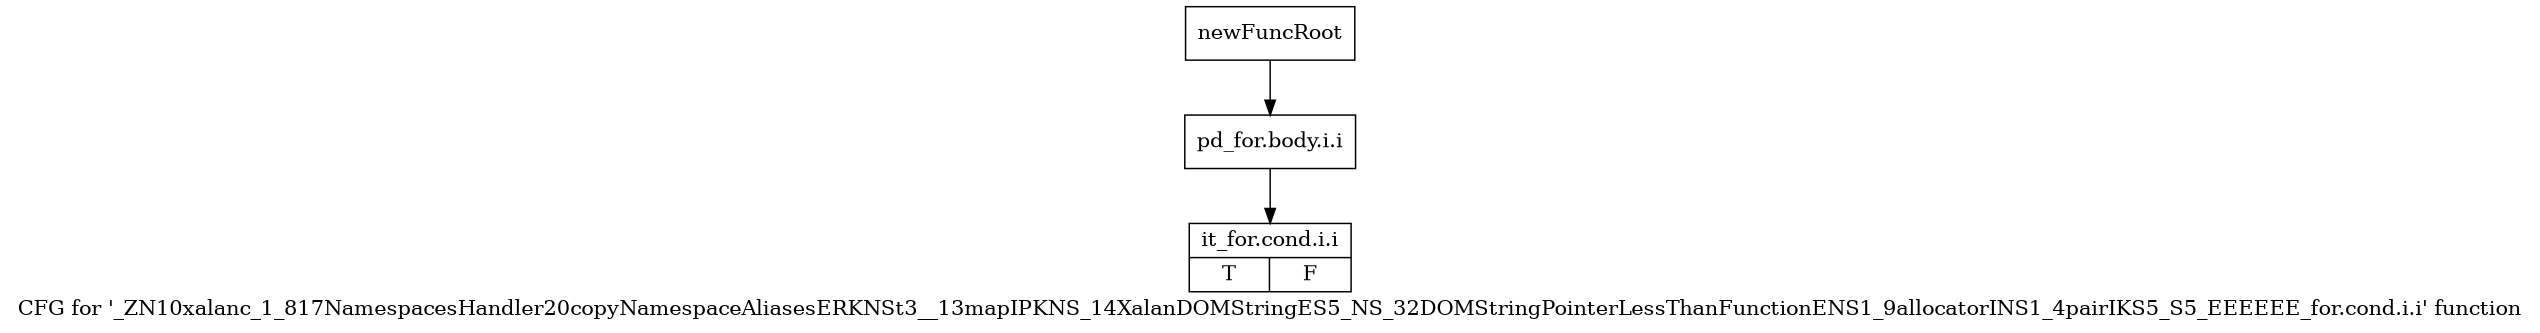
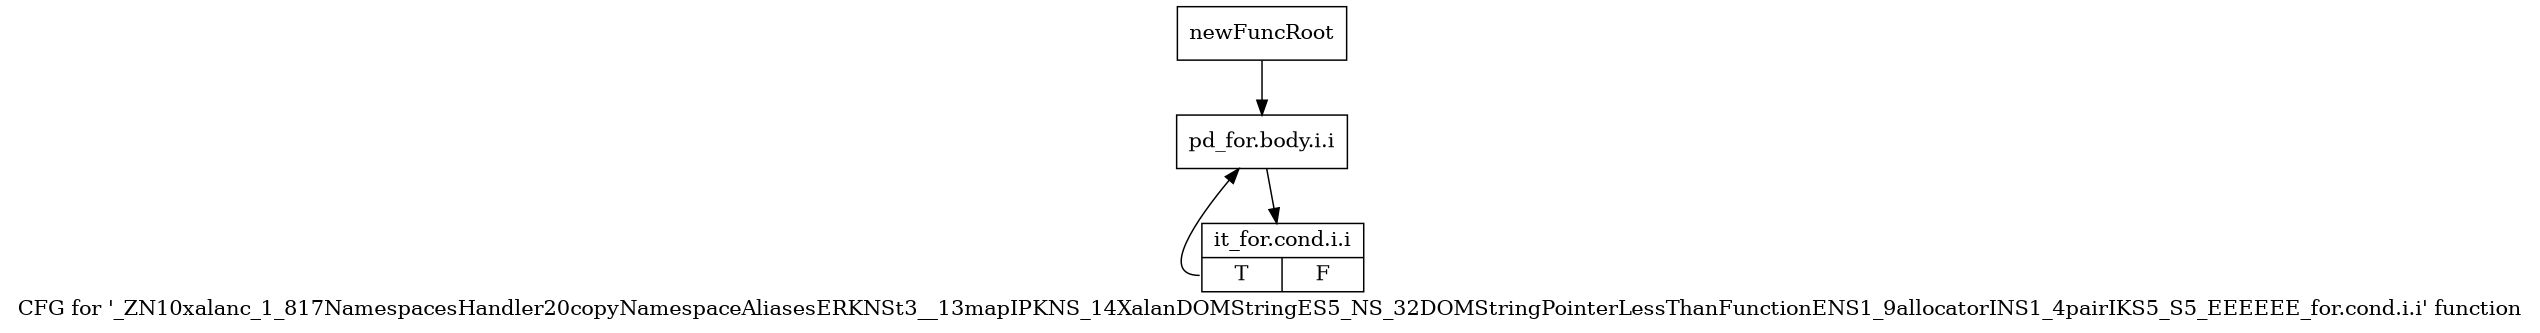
edge "it_for.cond.i.i" -> "pd_for.body.i.i": added
